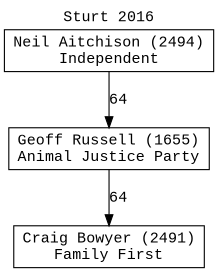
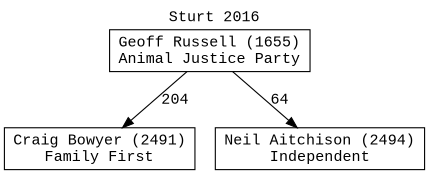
edge "Neil Aitchison (2494) Independent" -> "Geoff Russell (1655) Animal Justice Party": reversed
edge "Geoff Russell (1655) Animal Justice Party" -> "Craig Bowyer (2491) Family First": label "64" -> "204"
